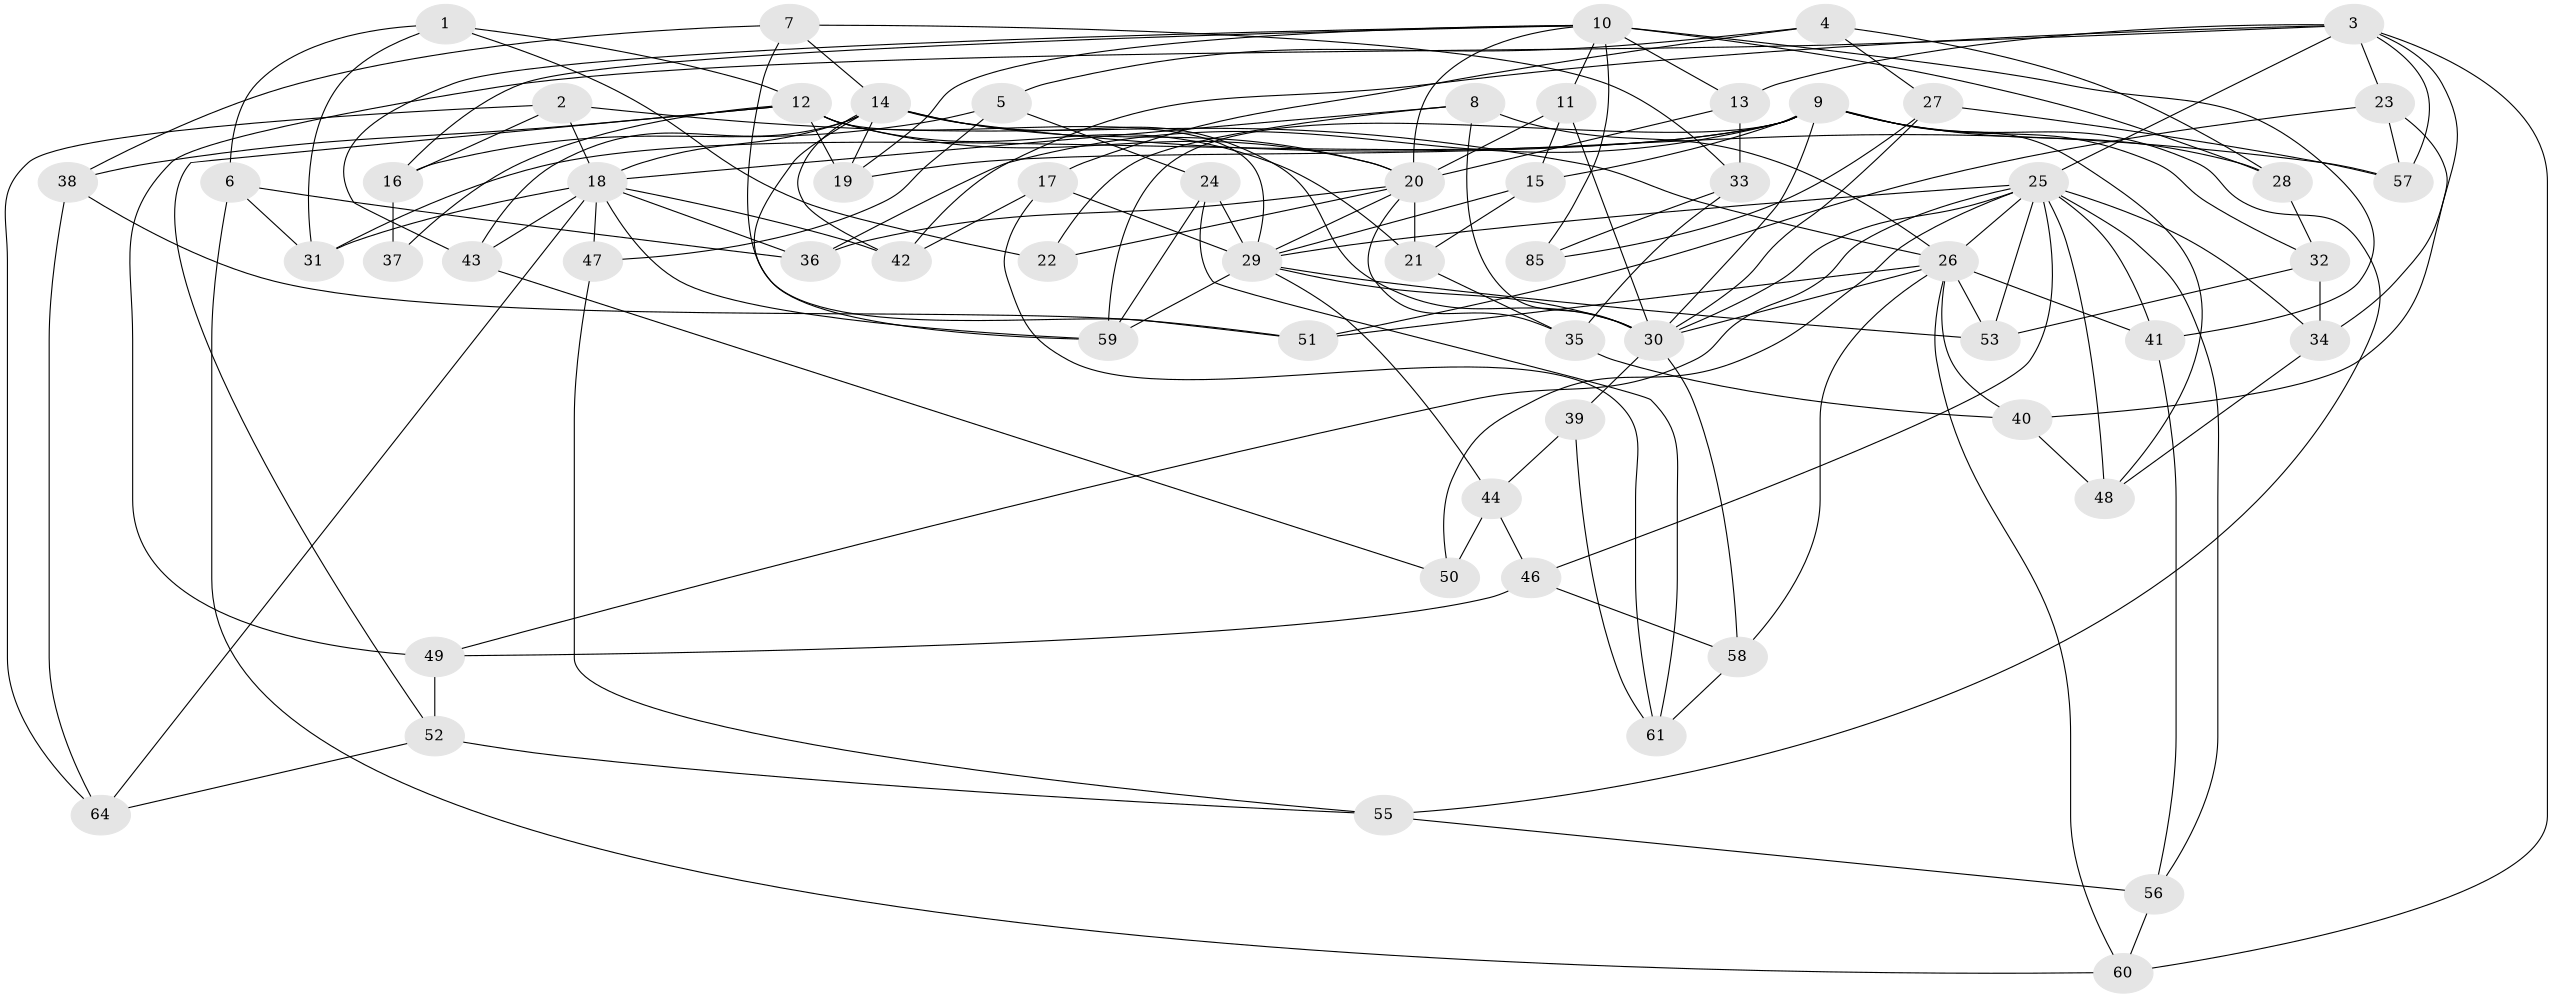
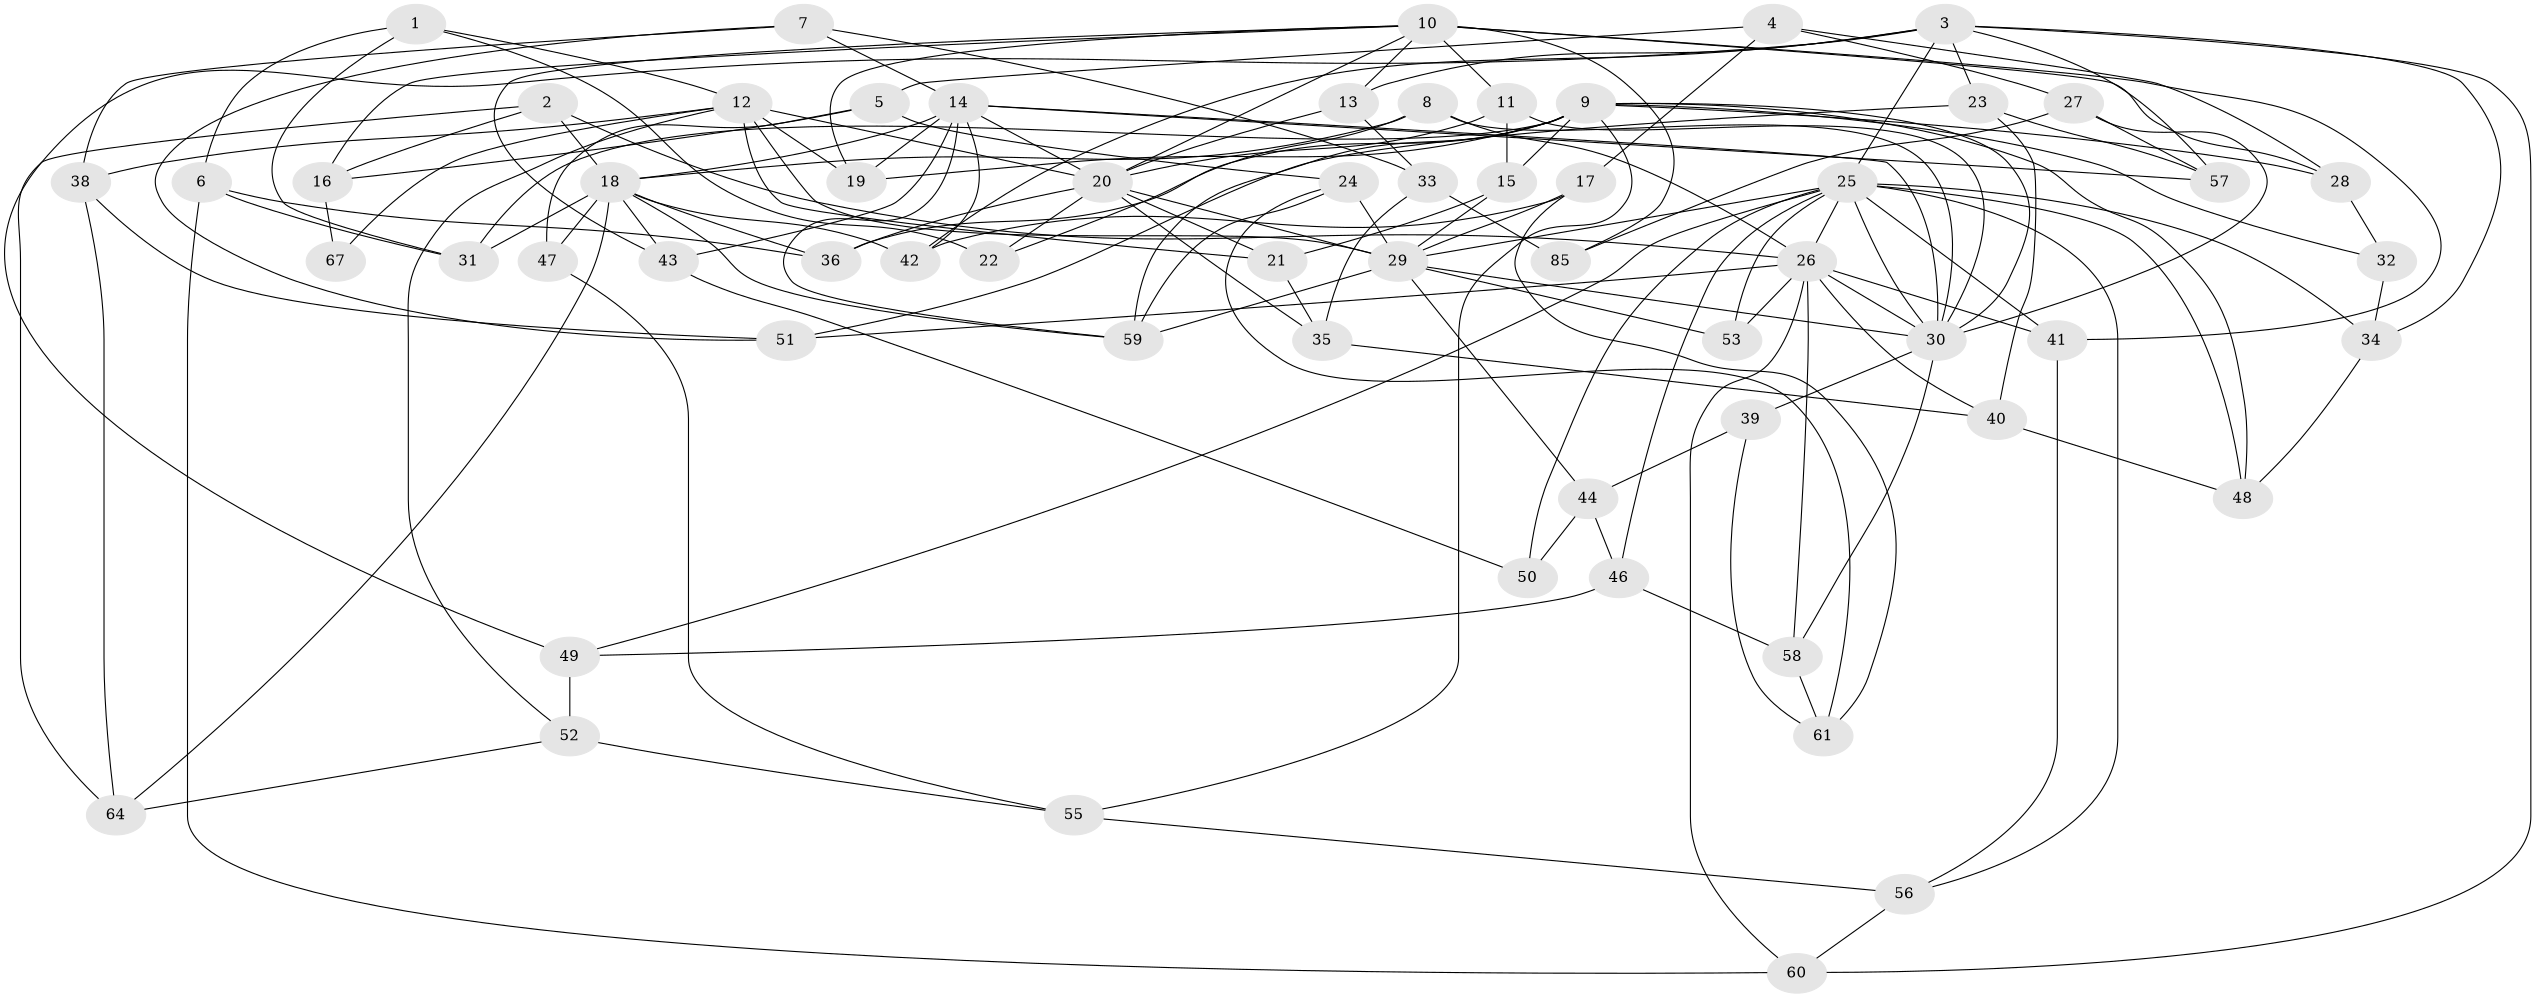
node "37": label "37" -> "67"
edge "32" -- "53": removed
